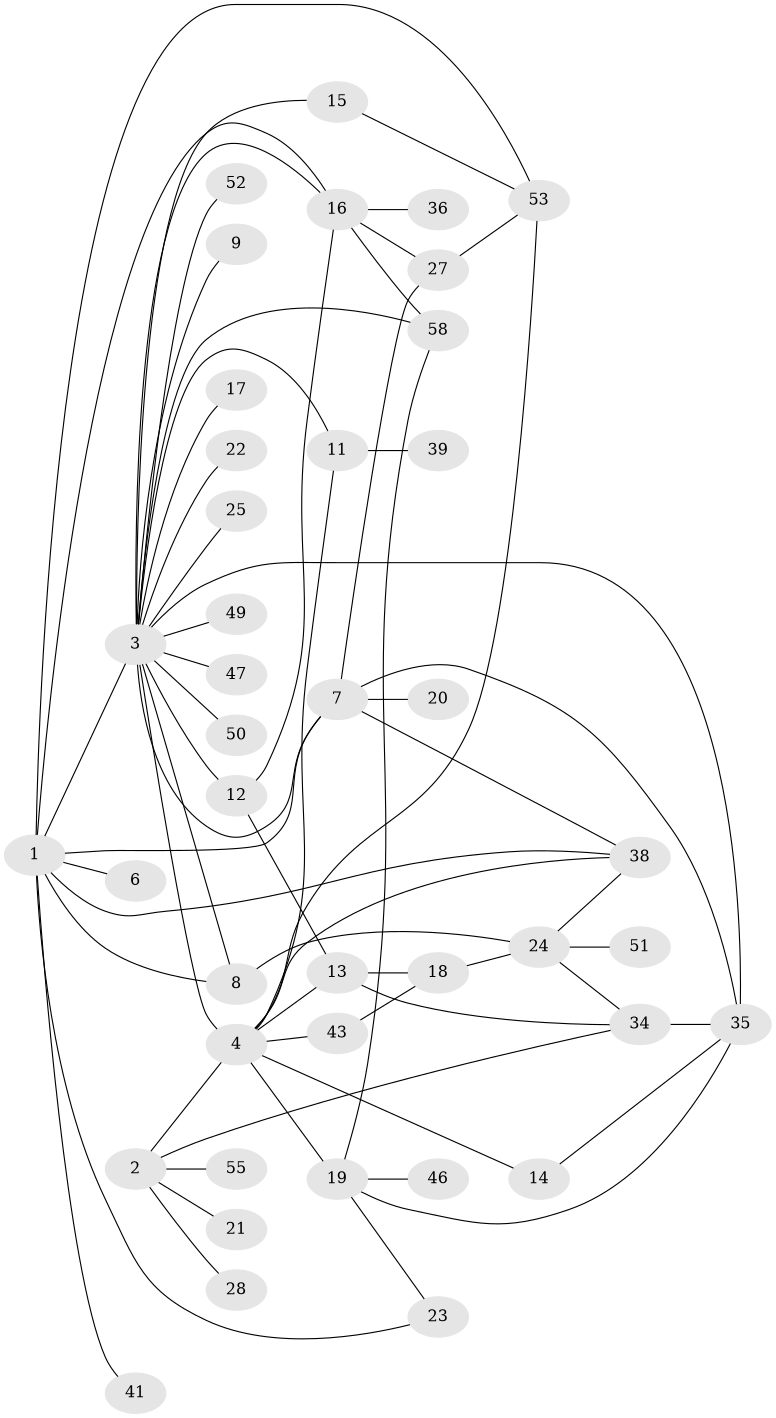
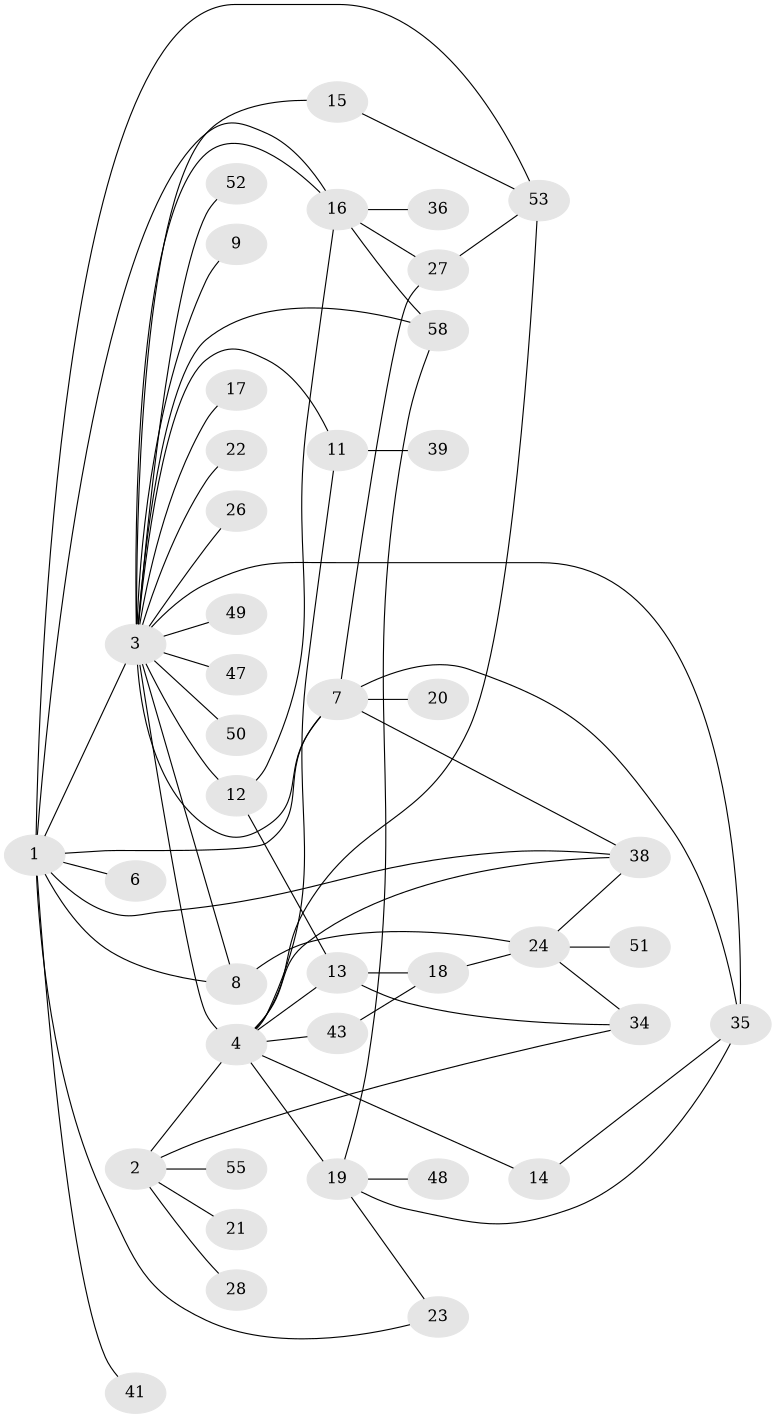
node "25": label "25" -> "26"
edge "34" -- "35": removed
node "46": label "46" -> "48"
